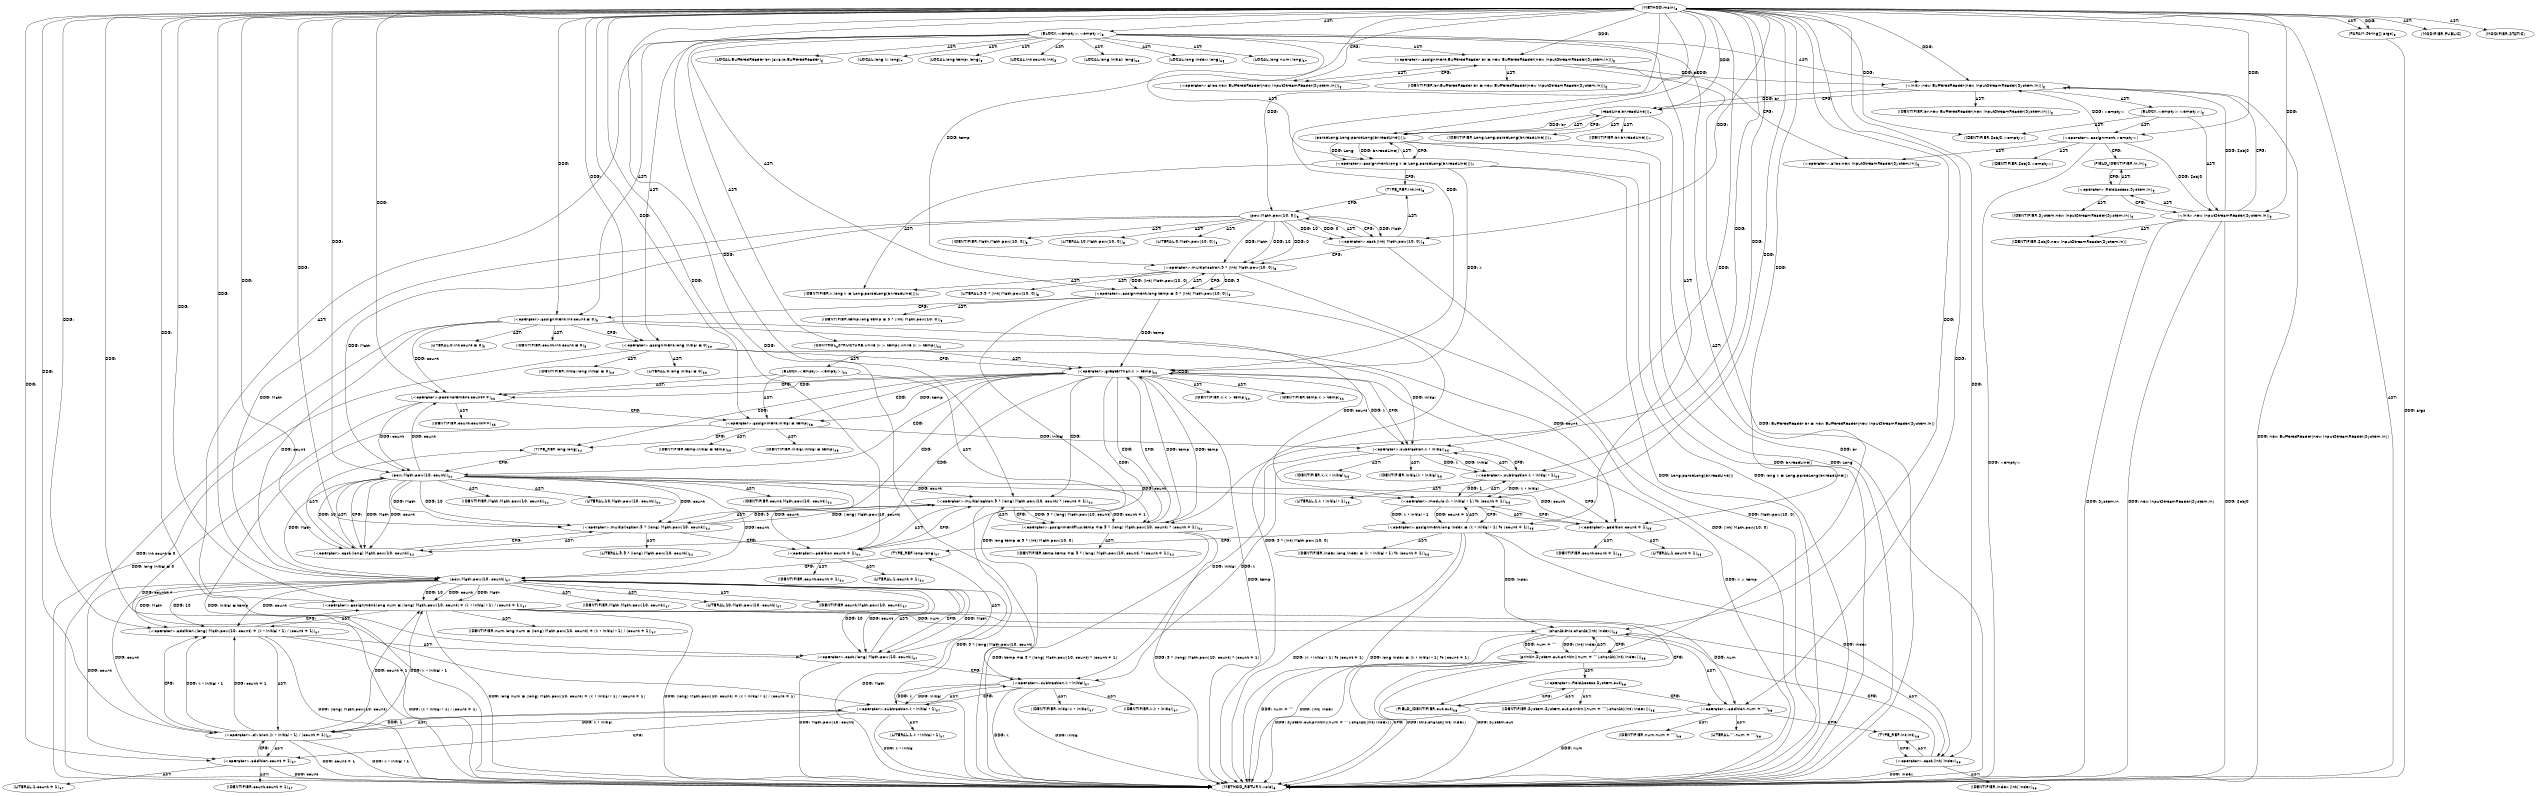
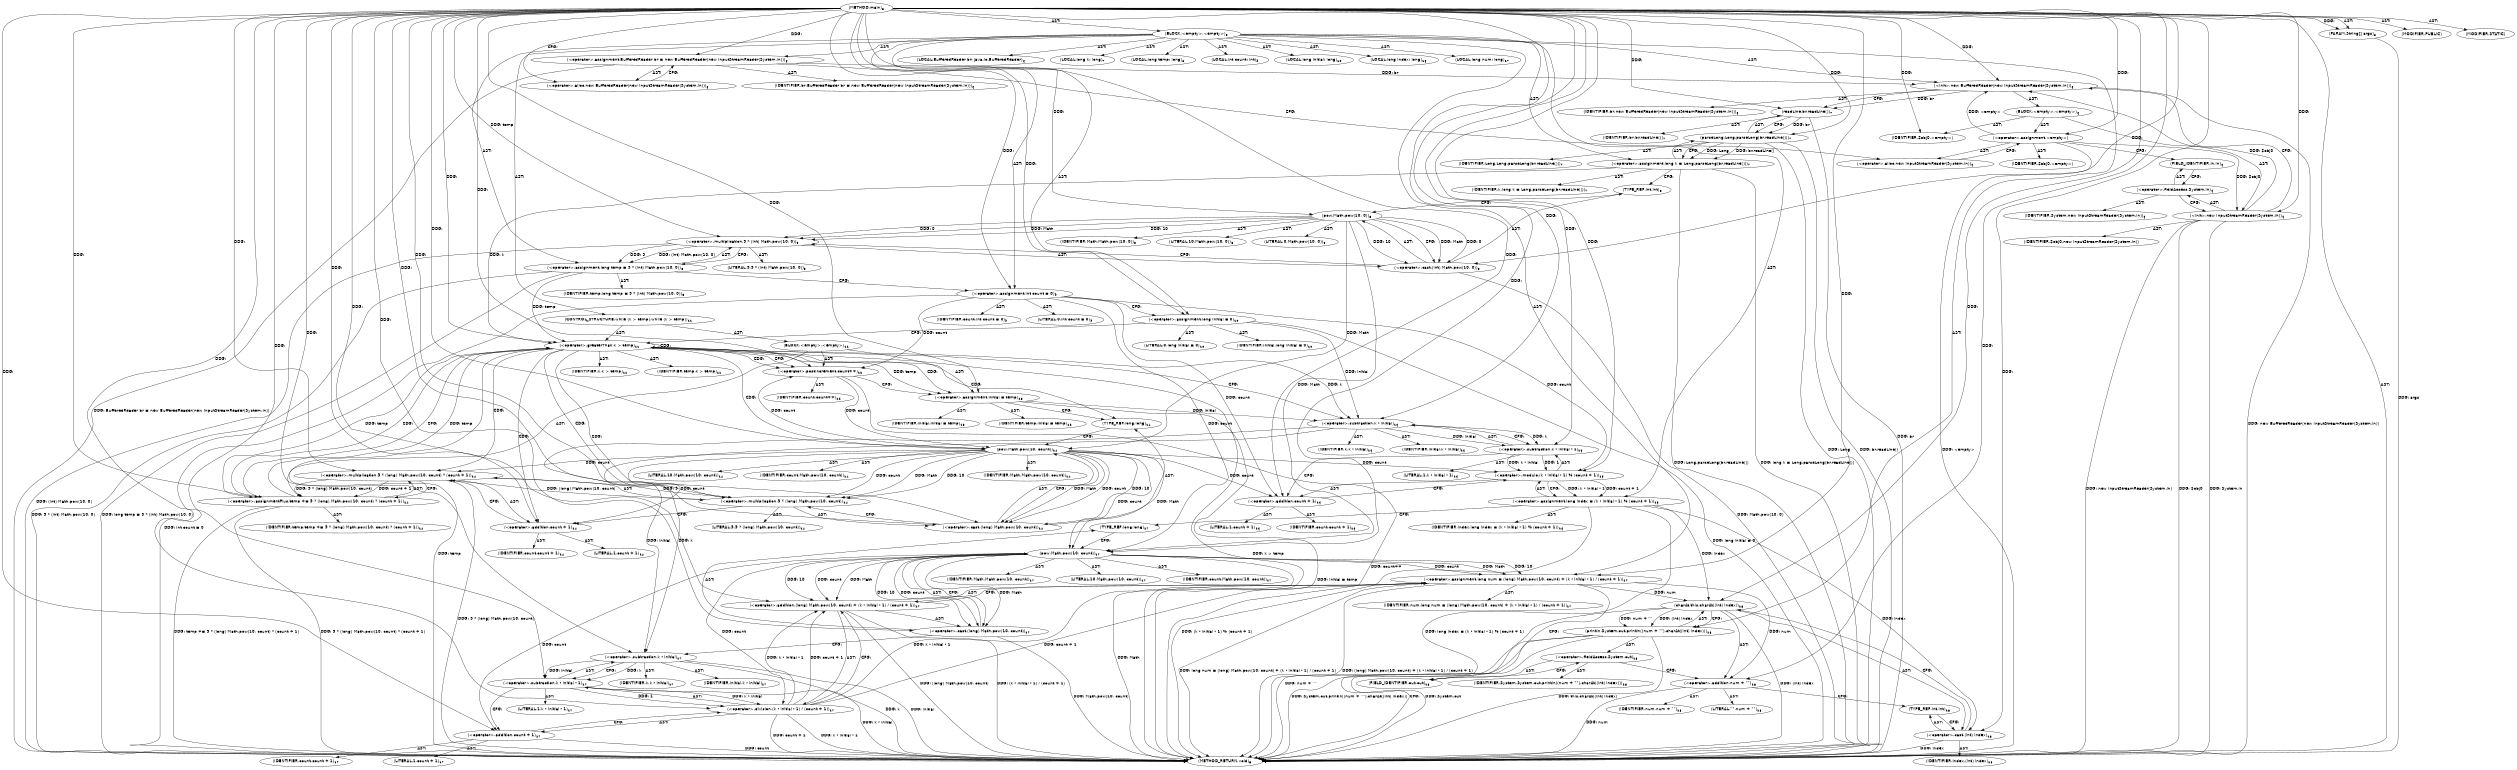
edge "(readLine,br.readLine())" -> "(IDENTIFIER,Long,Long.parseLong(br.readLine()))": now "(parseLong,Long.parseLong(br.readLine()))" -> "(IDENTIFIER,Long,Long.parseLong(br.readLine()))"
edge "(<operator>.alloc,new InputStreamReader(System.in))" -> "(<operator>.assignment,<empty>)": added, label "CFG:"
edge "(<operator>.multiplication,9 * (int) Math.pow(10, 0))" -> "(IDENTIFIER,k,long k = Long.parseLong(br.readLine()))": now "(<operator>.multiplication,9 * (int) Math.pow(10, 0))" -> "(<operator>.cast,(int) Math.pow(10, 0))"
